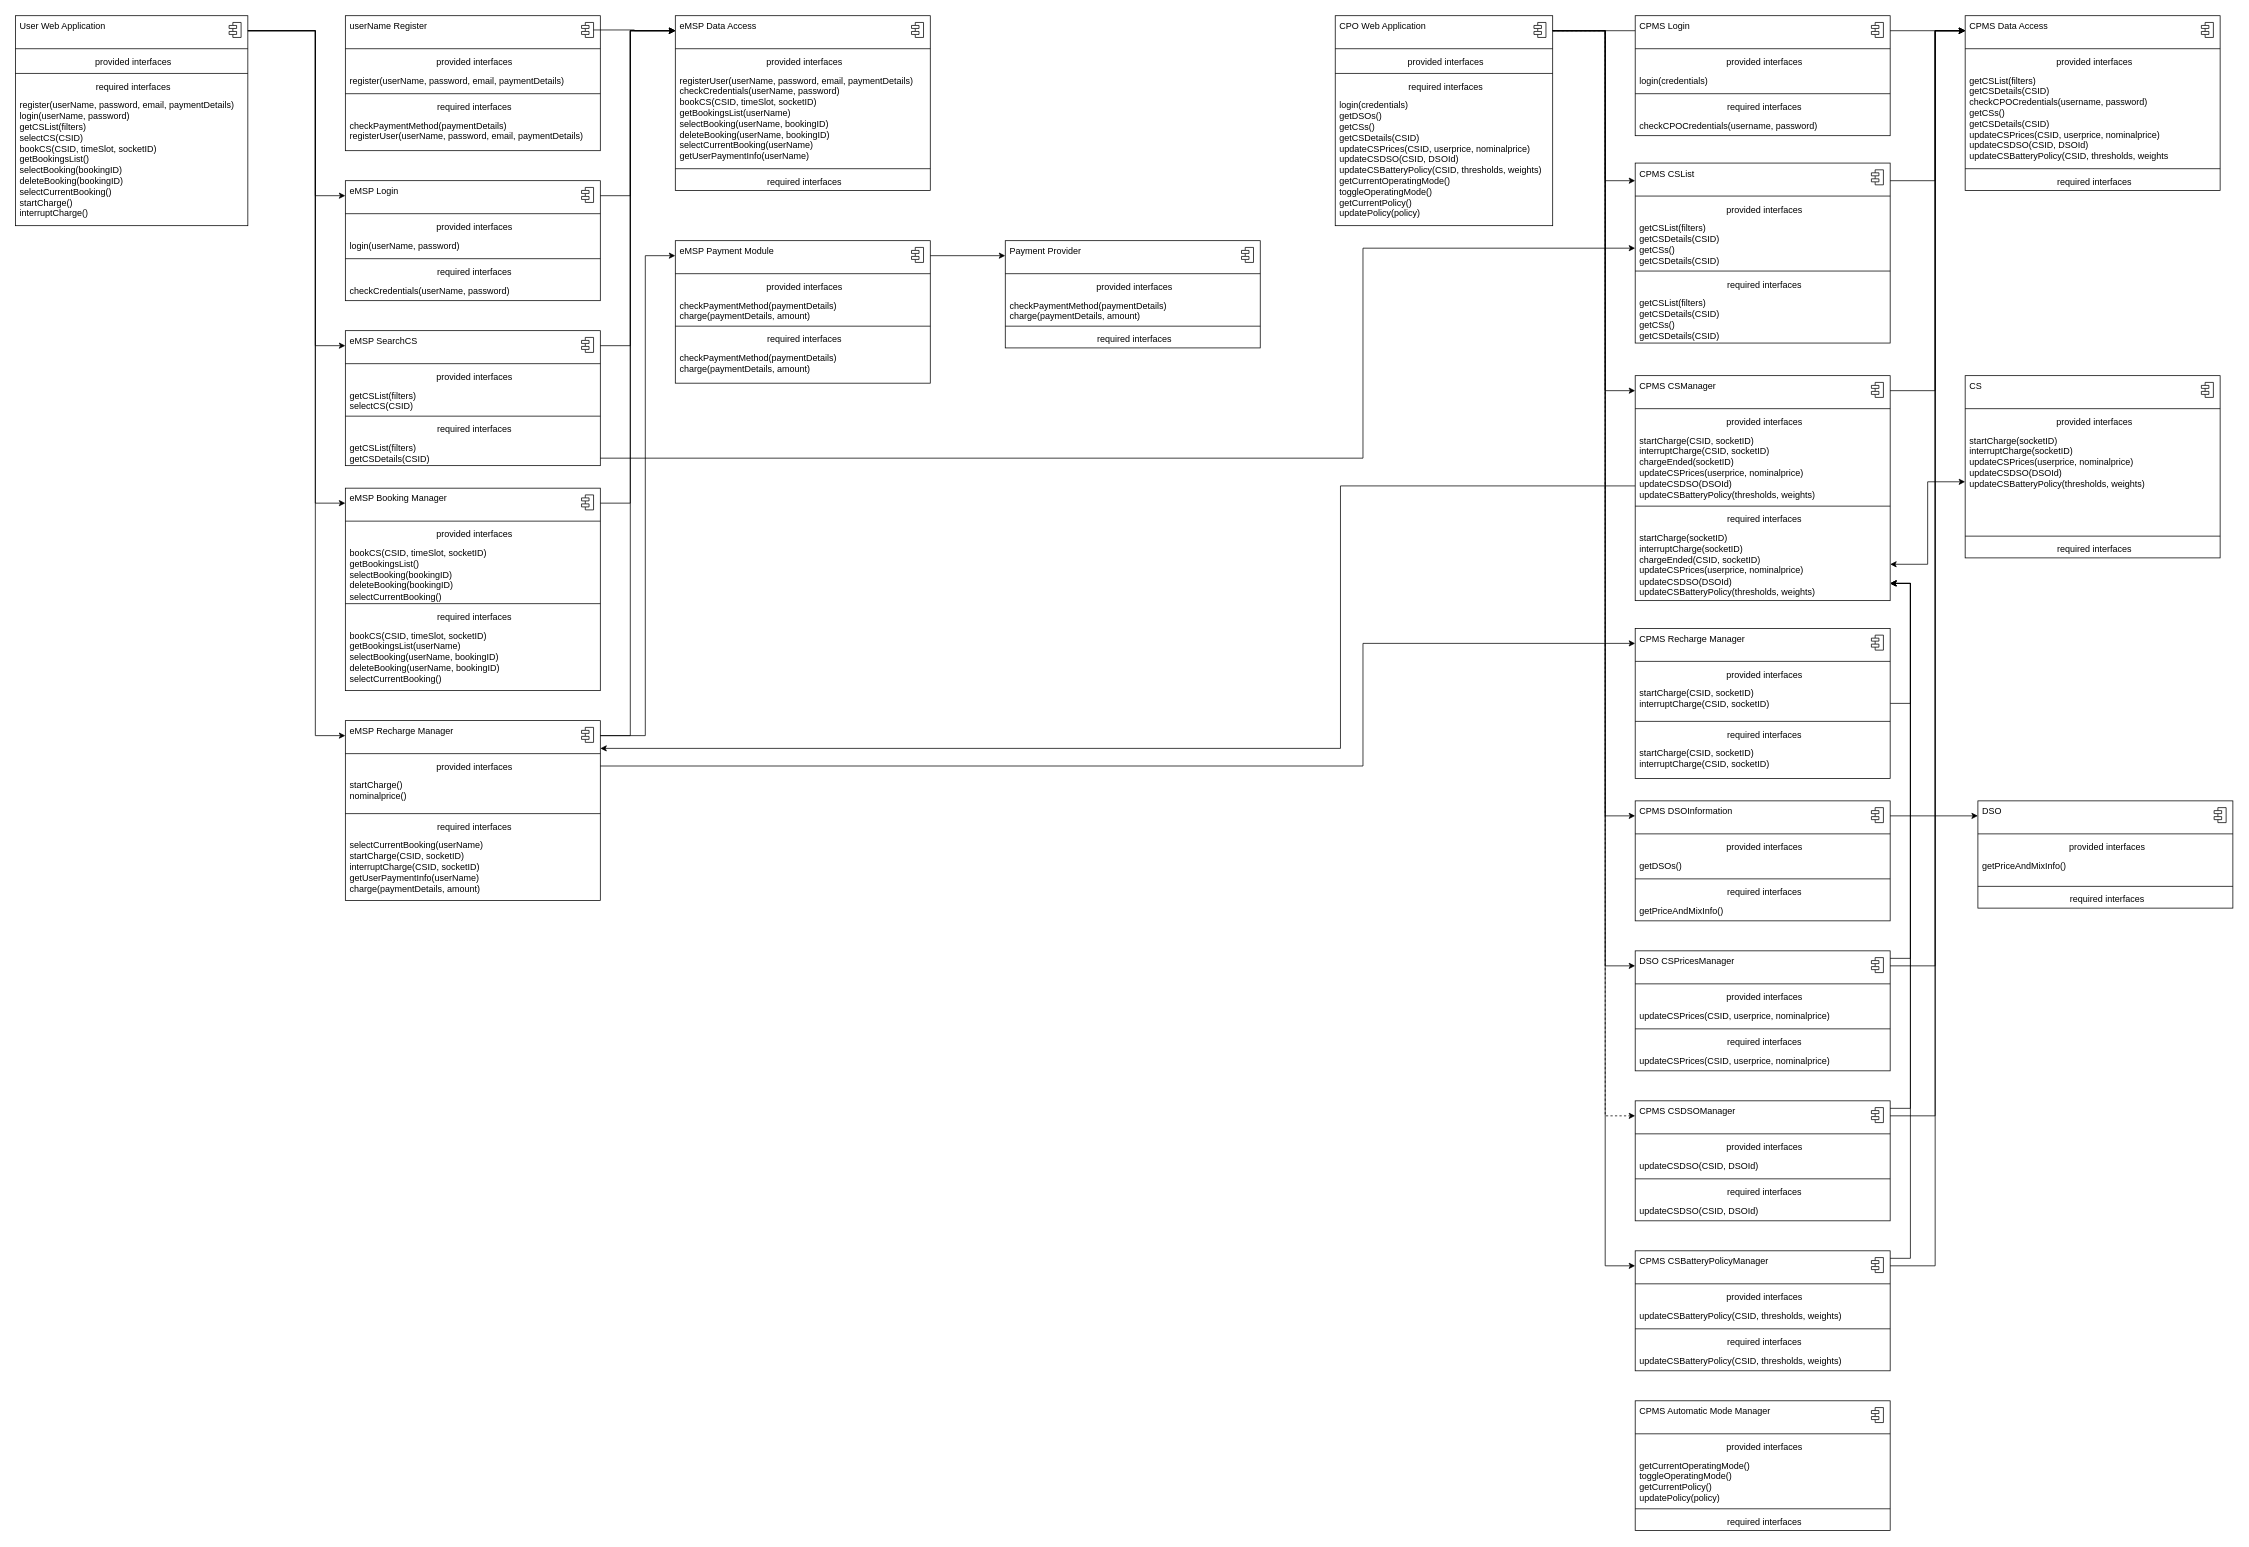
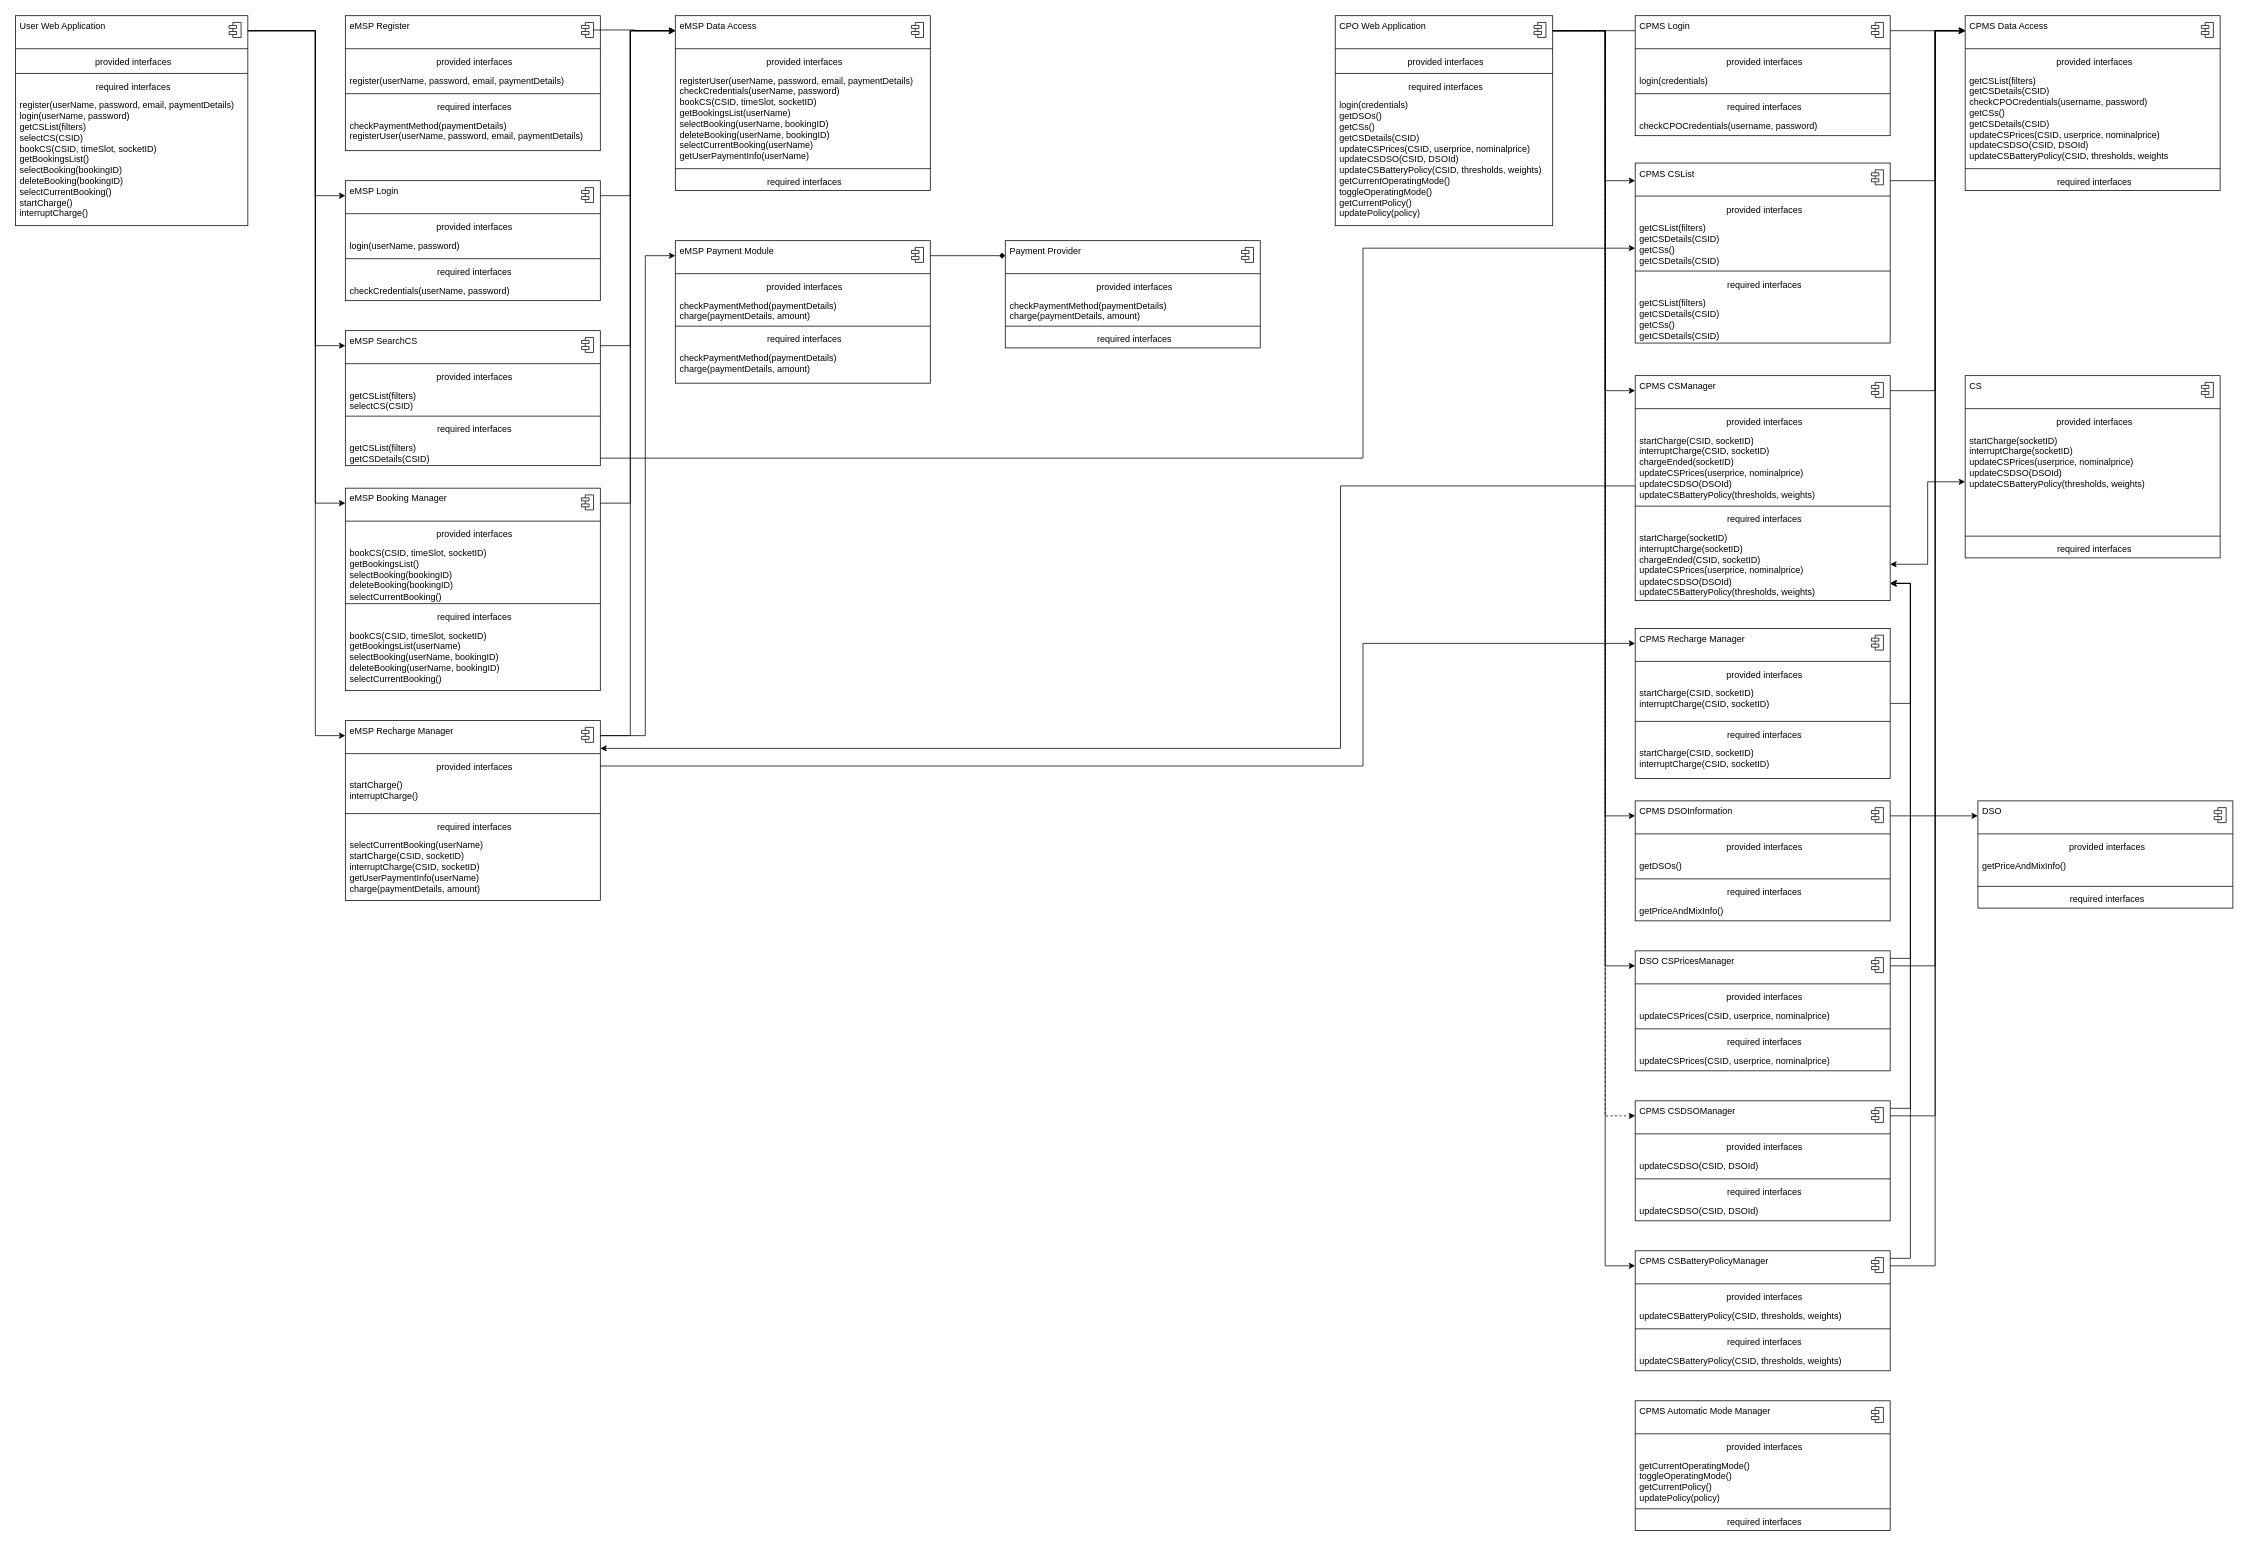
node "userName Register": label "userName Register" -> "eMSP Register"
edge "eMSP Payment Module" -> "Payment Provider": arrowhead classic -> diamond
node "startCharge() nominalprice()": label "startCharge() nominalprice()" -> "startCharge() interruptCharge()"
